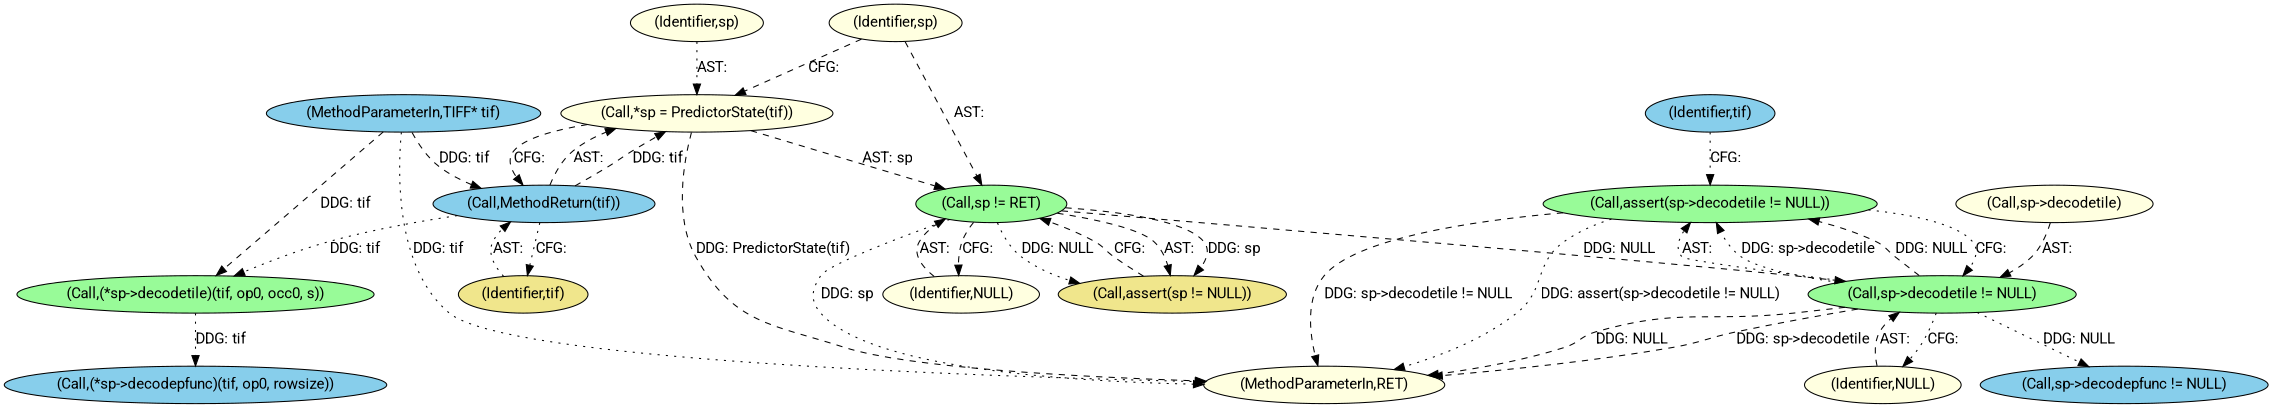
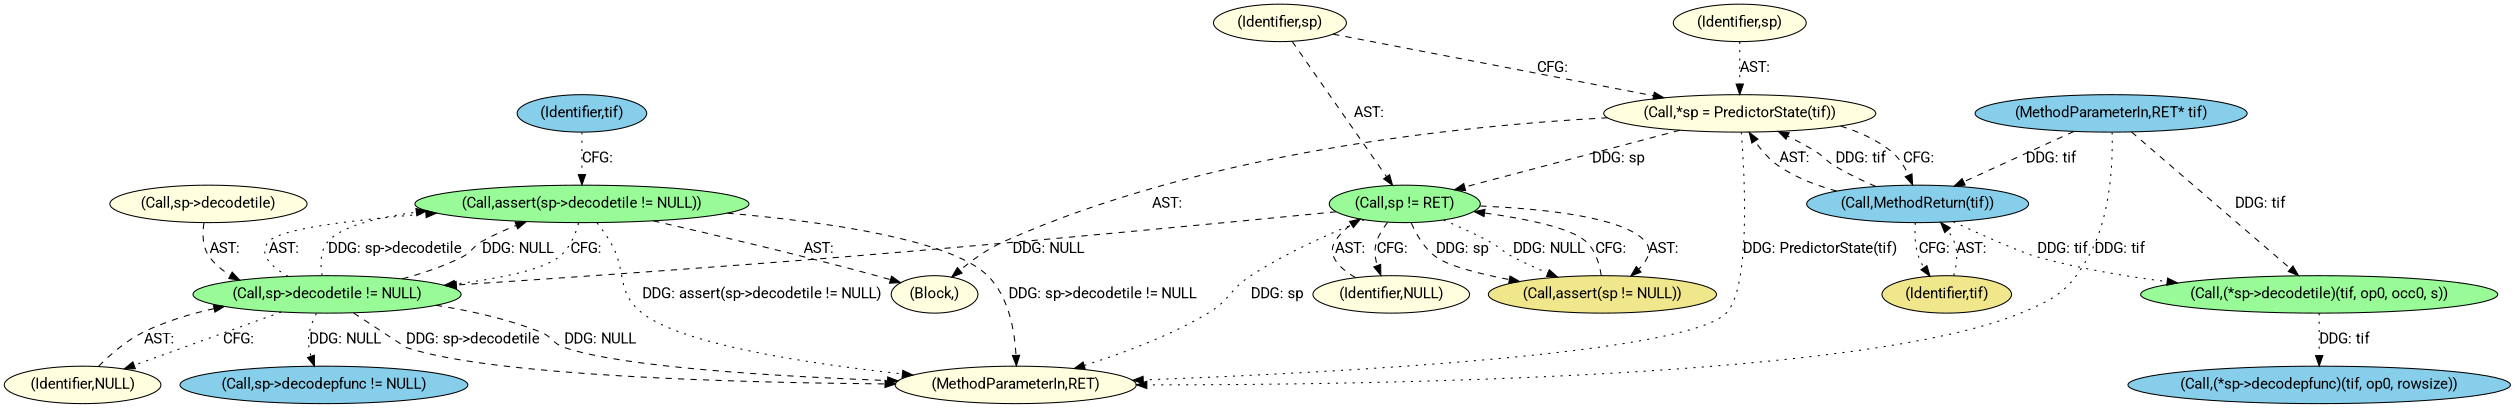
node "(MethodParameterIn,TIFF* tif)": label "(MethodParameterIn,TIFF* tif)" -> "(MethodParameterIn,RET* tif)"
edge "(Call,*sp = PredictorState(tif))" -> "(Call,sp != RET)": label "AST: sp" -> "DDG: sp"
node "(Block,)": added
edge "(Call,*sp = PredictorState(tif))" -> "(MethodParameterIn,RET)": style dashed -> dotted
